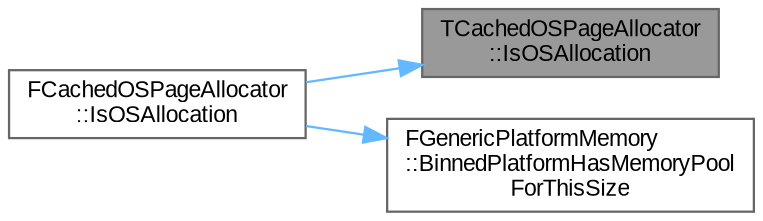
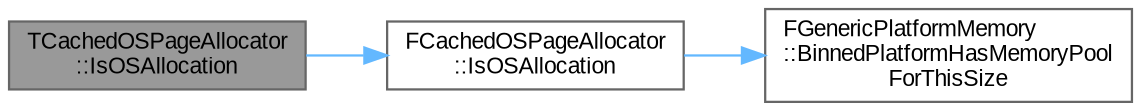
edge "FCachedOSPageAllocator ::IsOSAllocation" -> "TCachedOSPageAllocator ::IsOSAllocation": reversed
